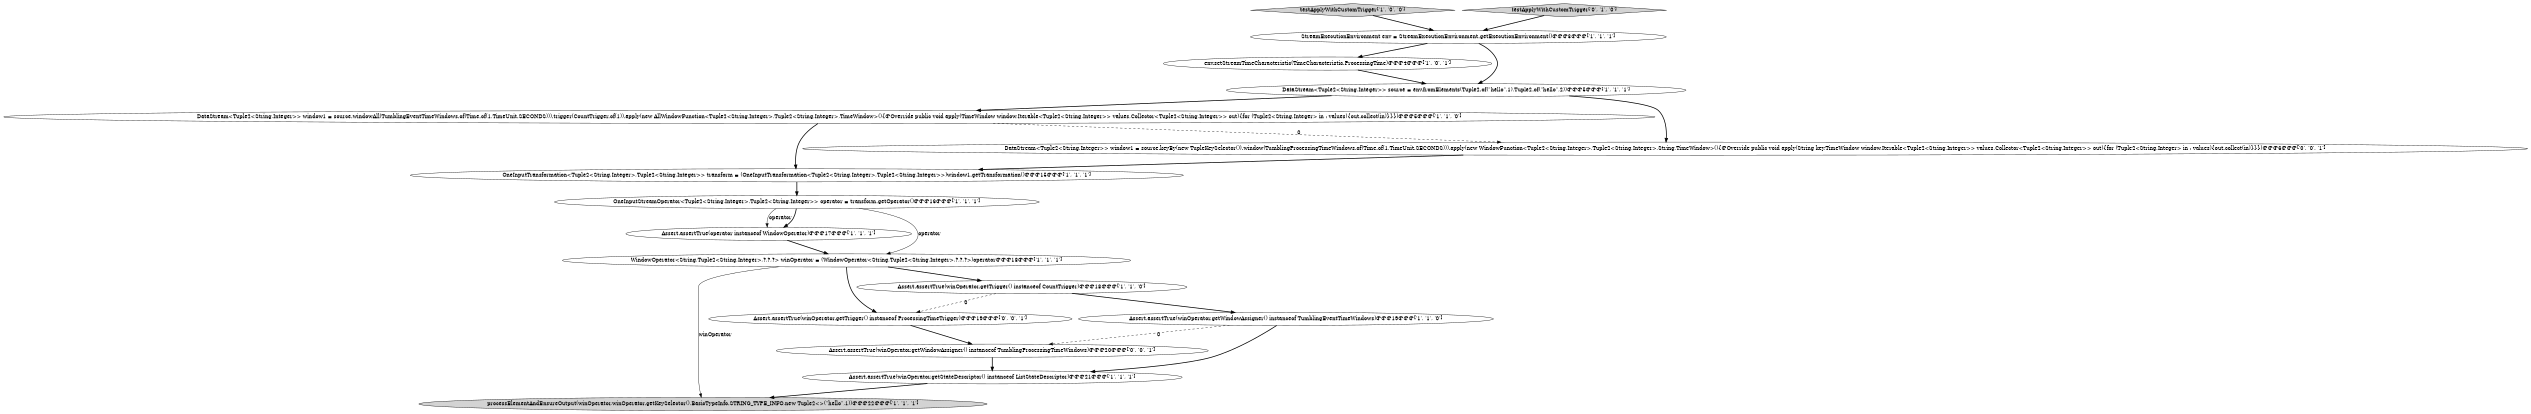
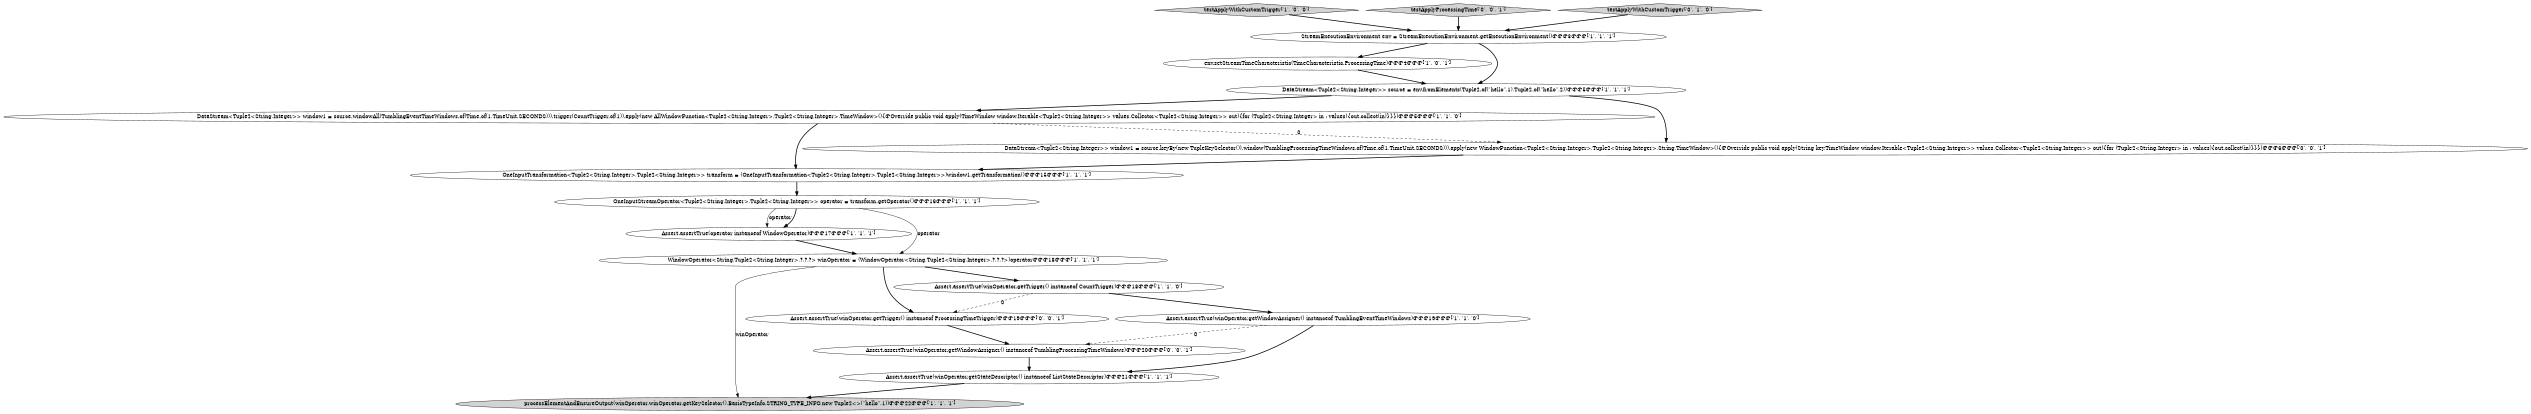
node "testApplyProcessingTime['0', '0', '1']": added
